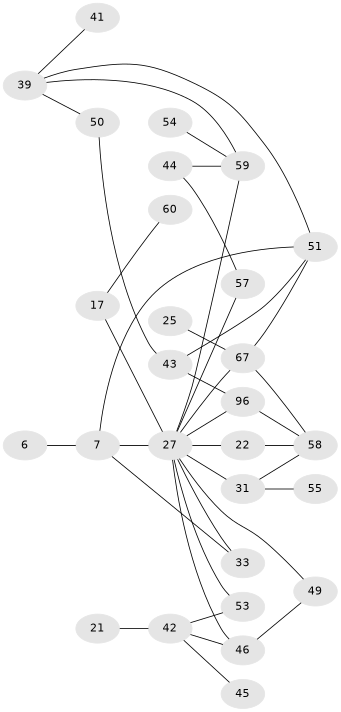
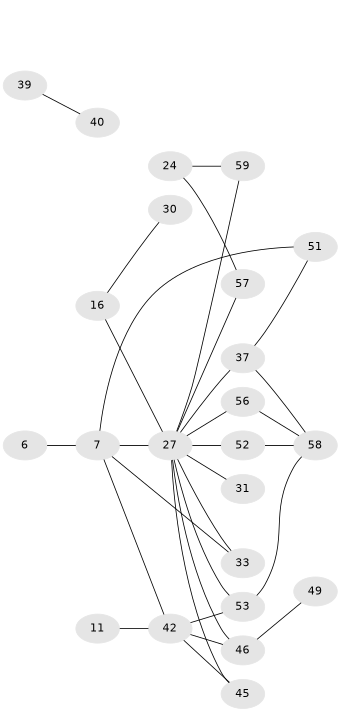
node "41": removed
edge "39" -- "59": removed
edge "39" -- "51": removed
node "50": label "50" -> "40"
node "54": removed
node "44": label "44" -> "24"
node "60": label "60" -> "30"
node "17": label "17" -> "16"
node "25": removed
node "67": label "67" -> "37"
node "43": removed
node "96": label "96" -> "56"
node "22": label "22" -> "52"
edge "58" -- "31": now "58" -- "53"
node "55": removed
edge "27" -- "49": now "27" -- "45"
edge "7" -- "42": added
node "21": label "21" -> "11"
